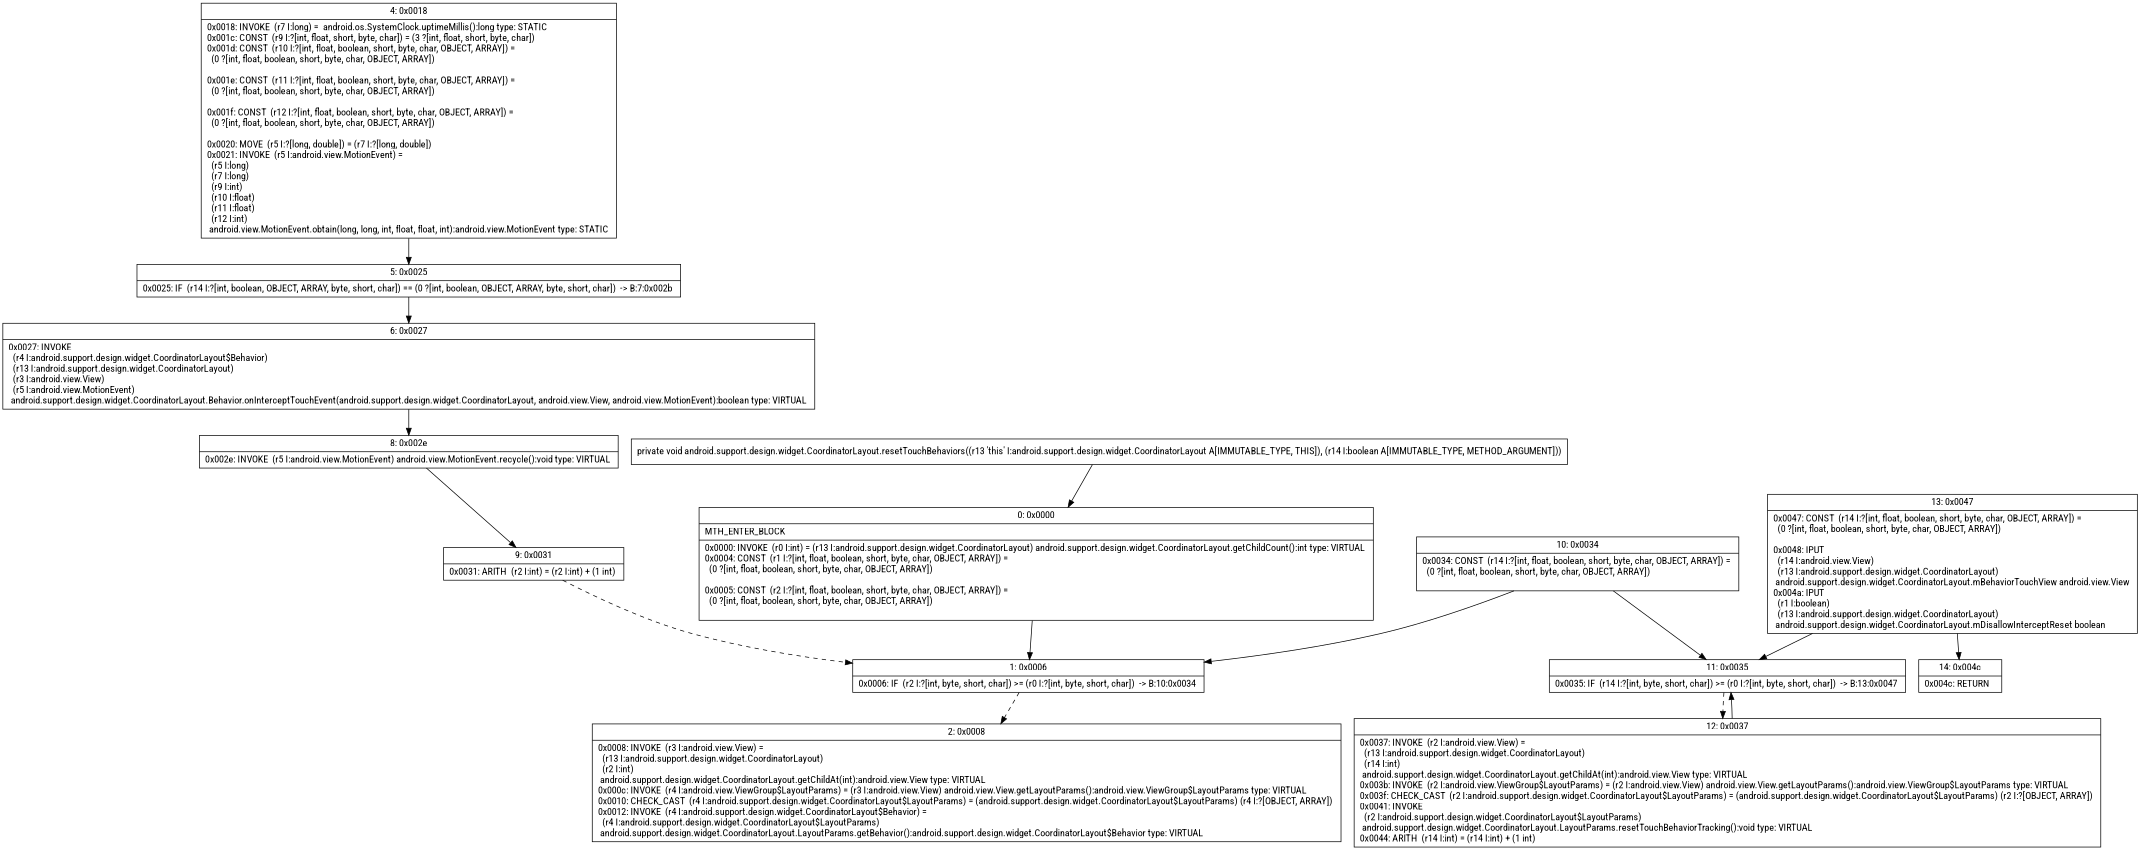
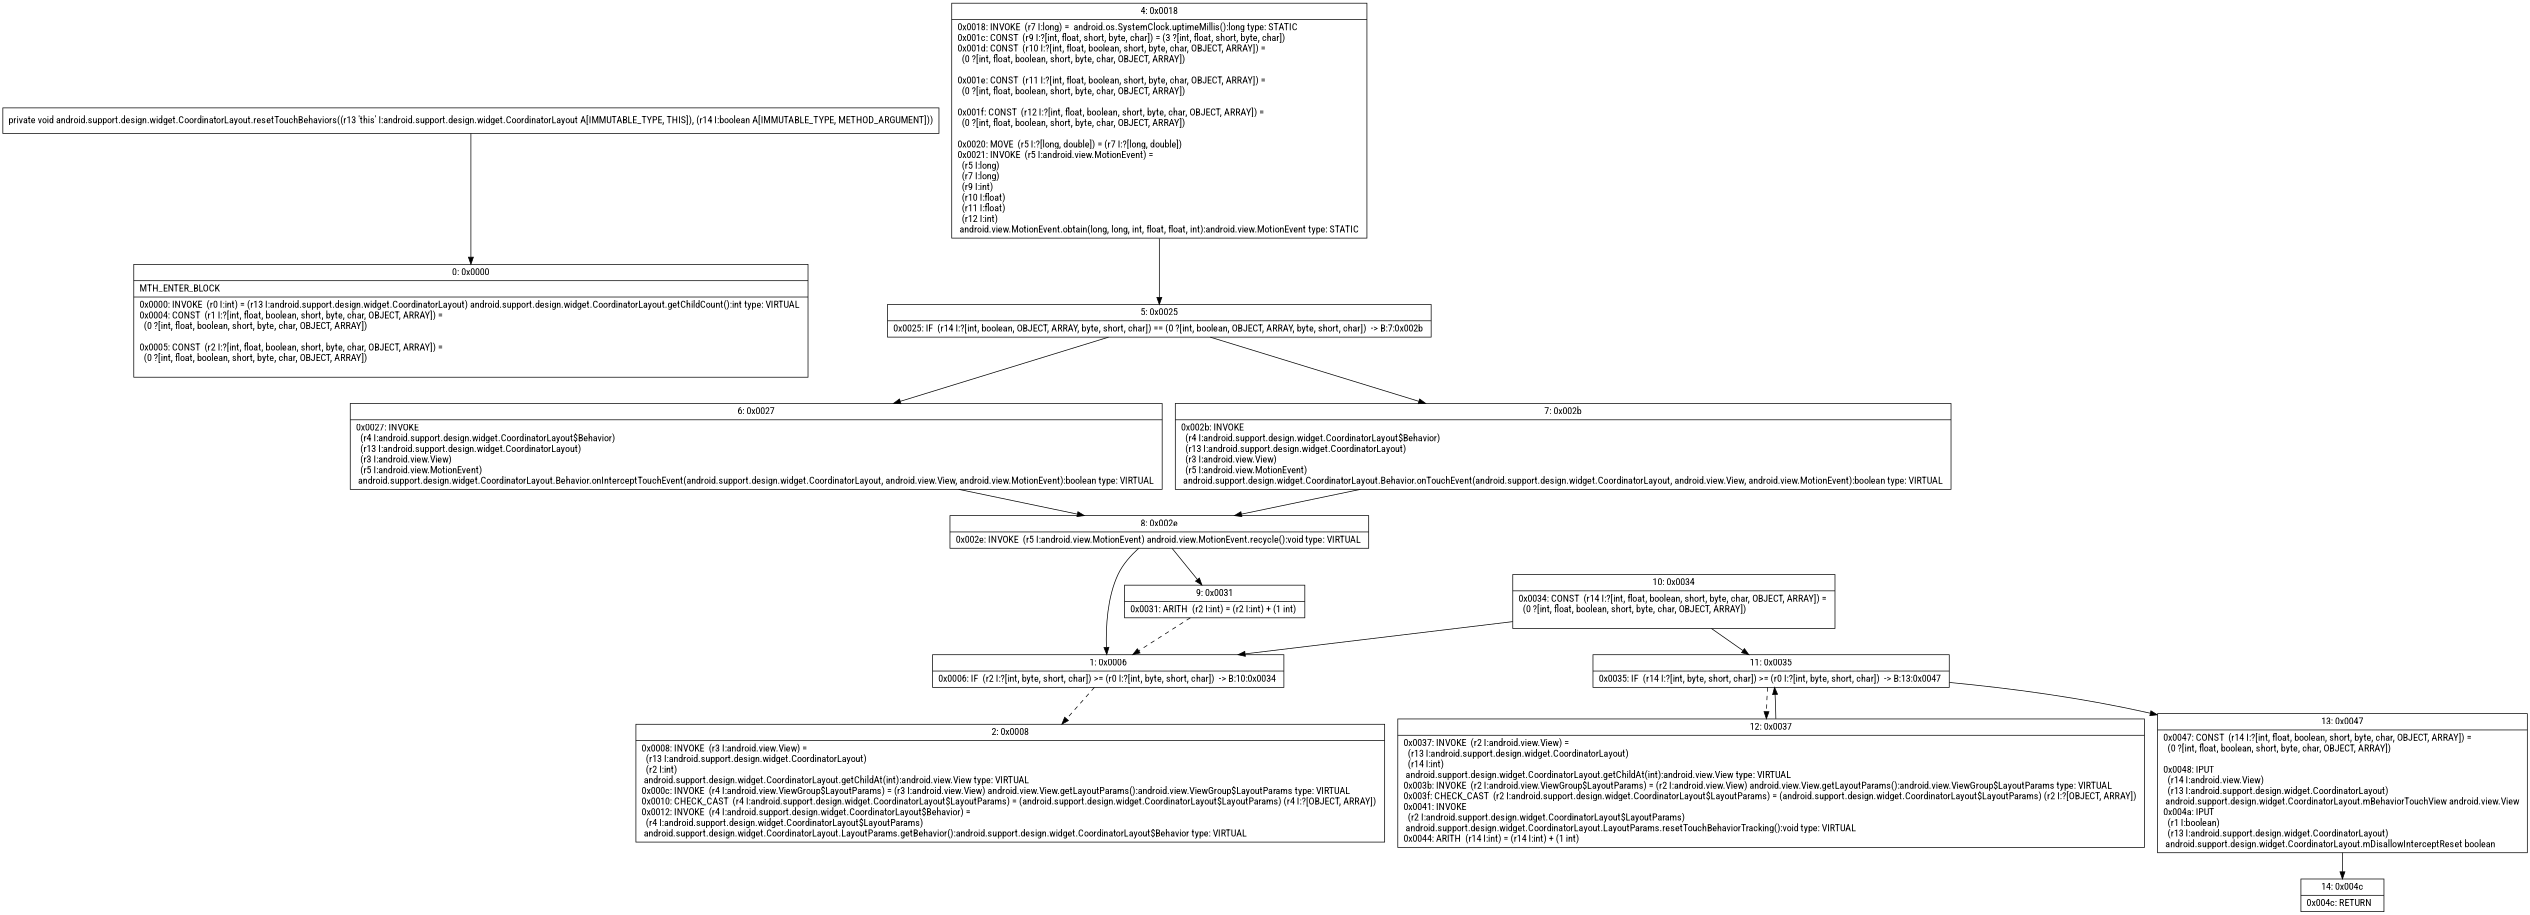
node "7: 0x002b": added
edge "0: 0x0000" -> "1: 0x0006": now "8: 0x002e" -> "1: 0x0006"
edge "13: 0x0047" -> "11: 0x0035": reversed
